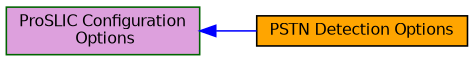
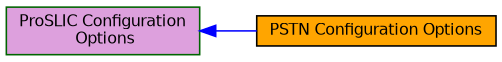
node "PSTN Detection Options": label "PSTN Detection Options" -> "PSTN Configuration Options"
